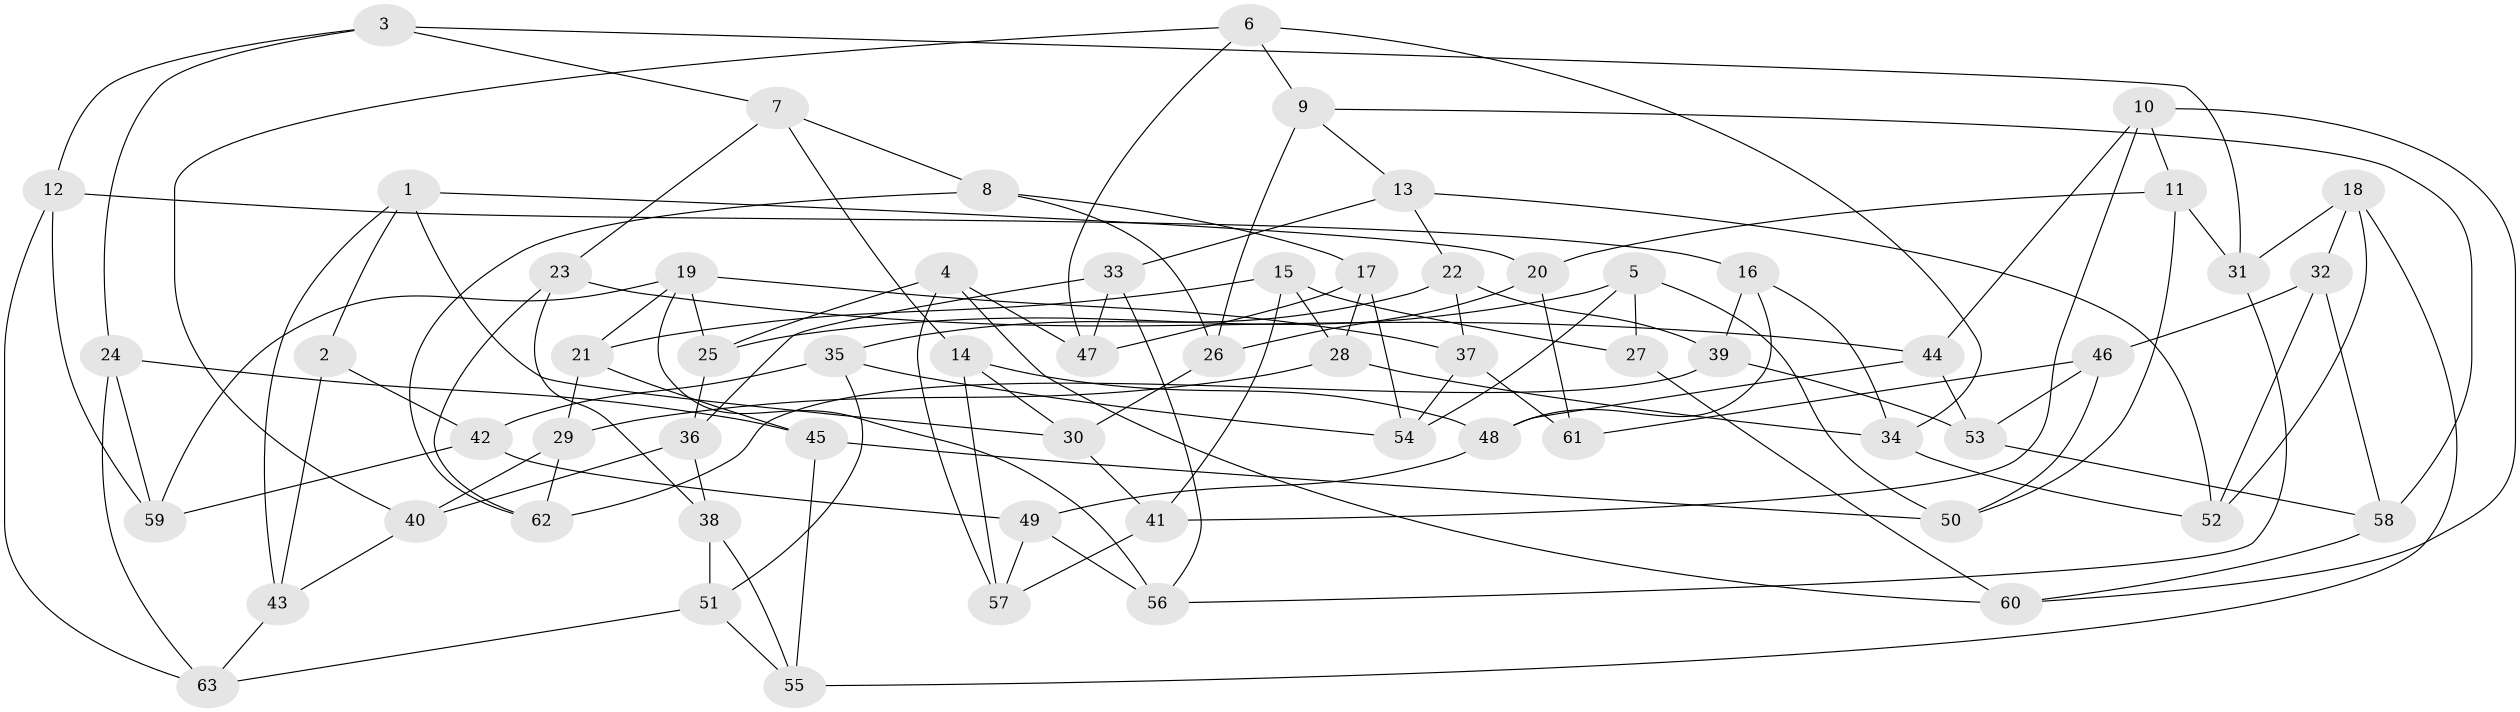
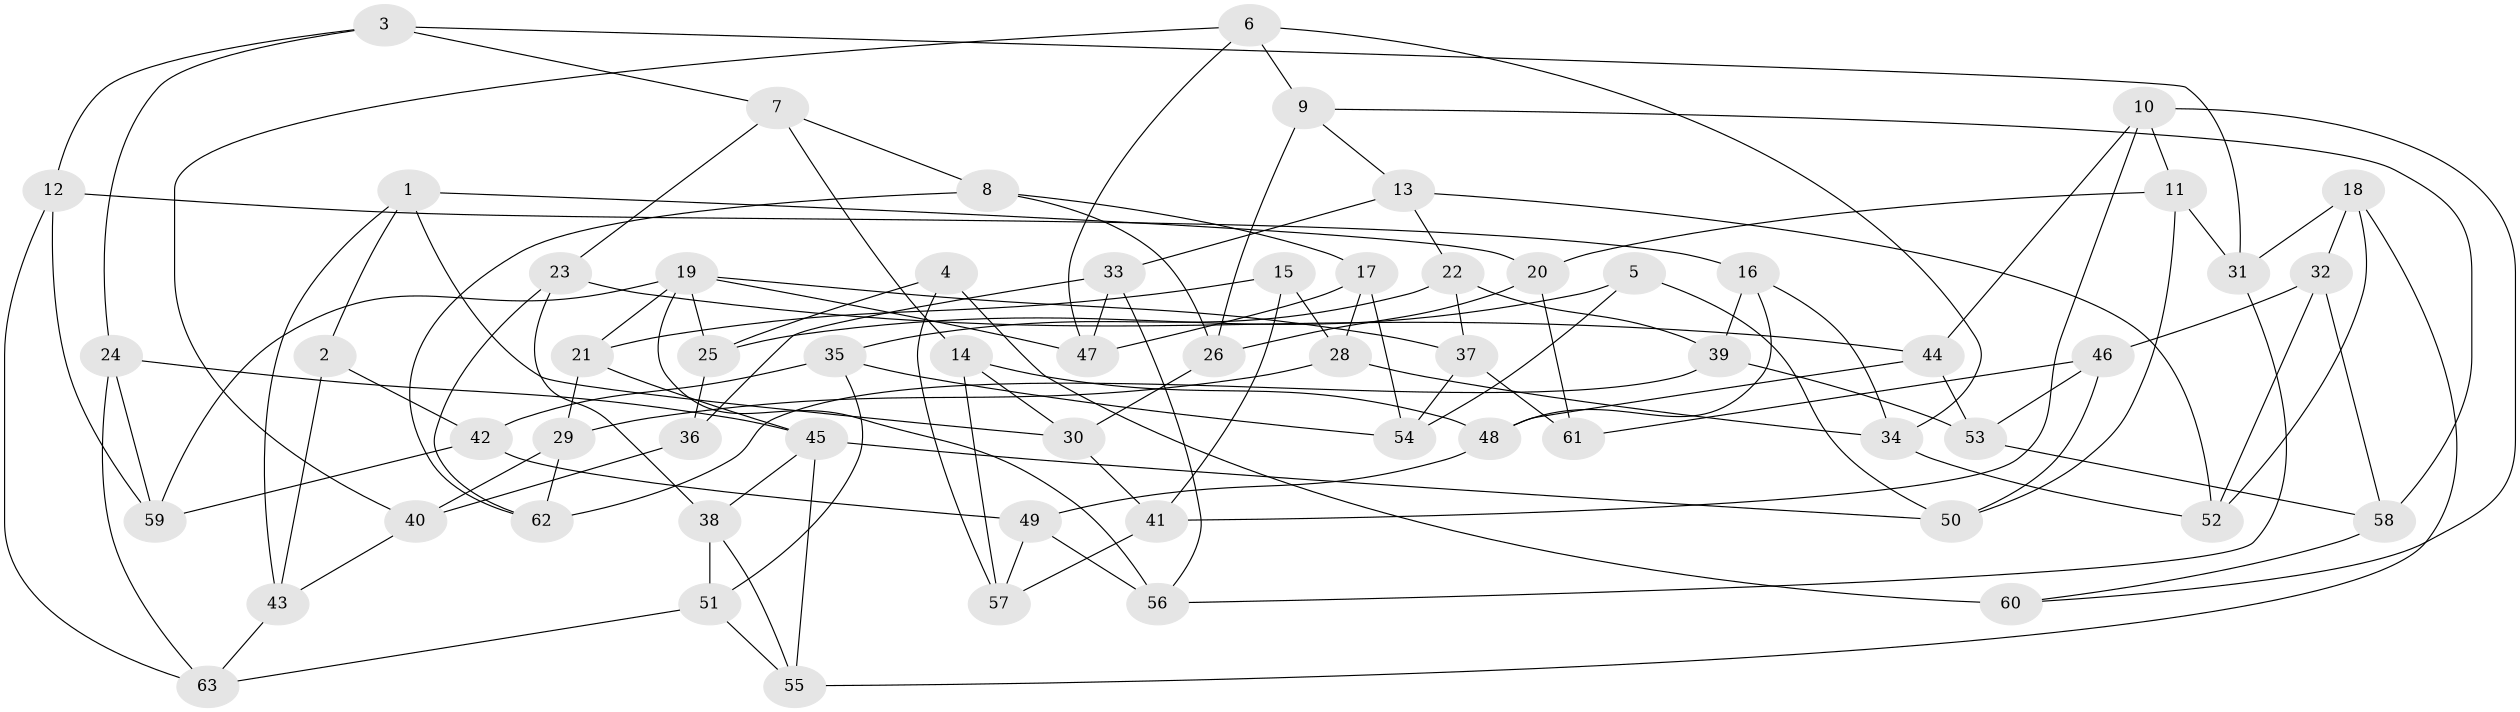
edge "4" -- "47": now "19" -- "47"
node "27": removed
edge "36" -- "38": now "45" -- "38"
